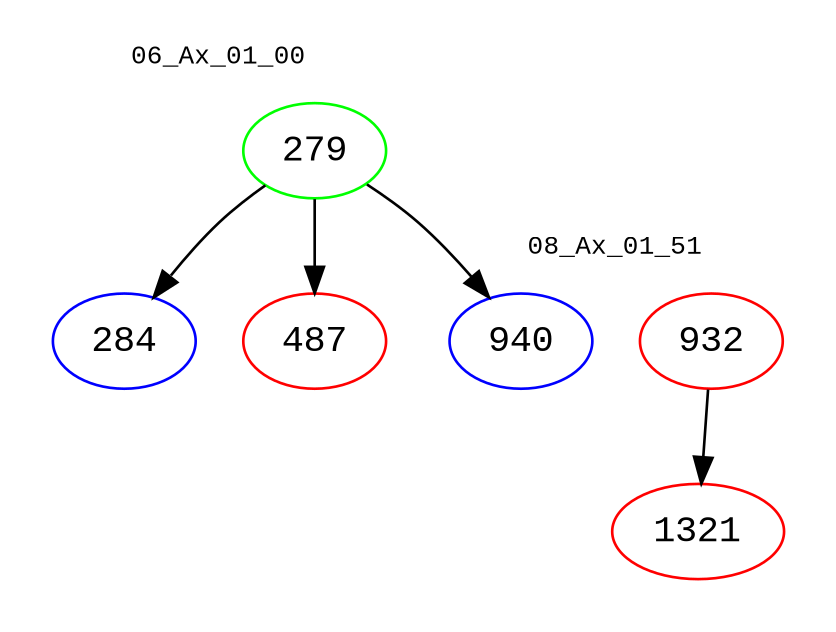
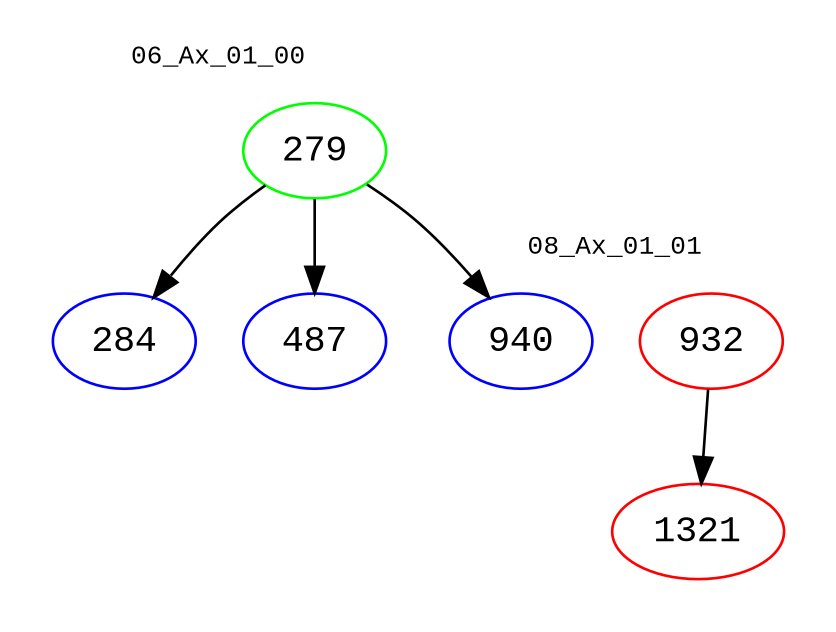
cluster "08_Ax_01_51": label "08_Ax_01_51" -> "08_Ax_01_01"
node "487": color red -> blue
